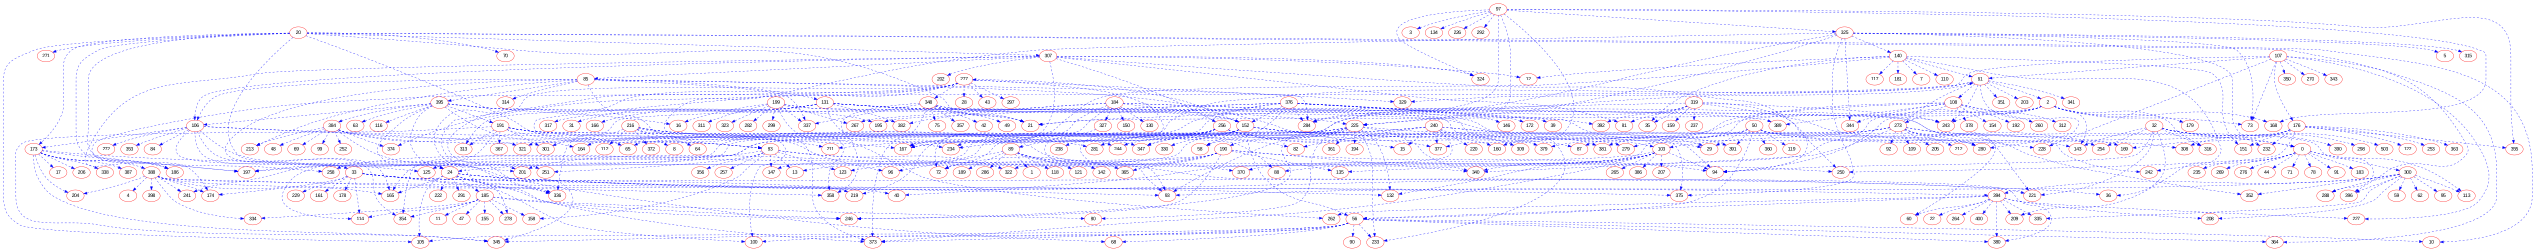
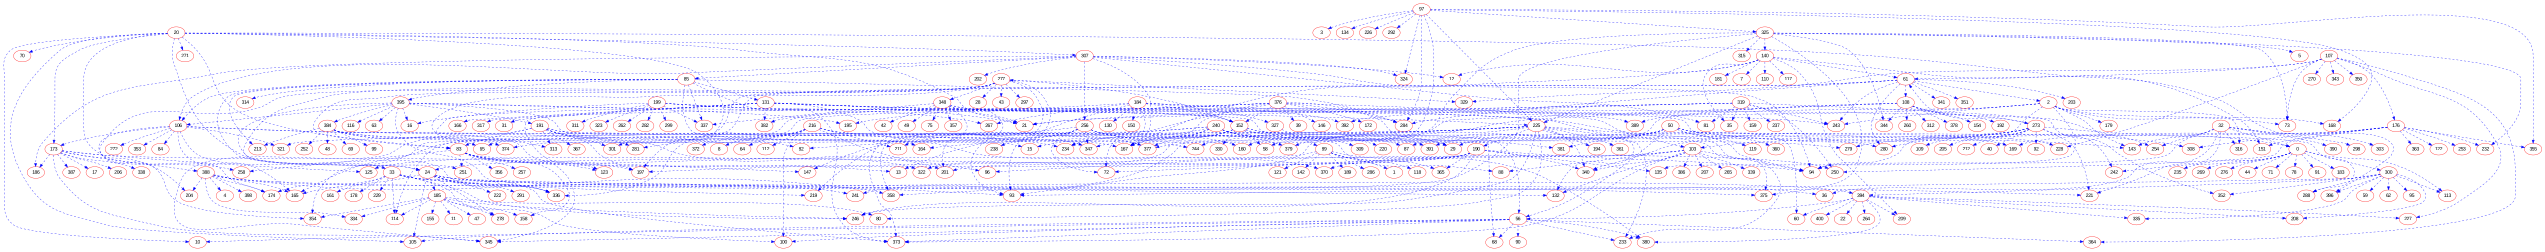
node "503": label "503" -> "303"
node "339": added
edge "388" -> "40": removed
edge "394" -> "262": removed
